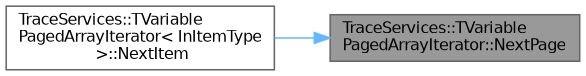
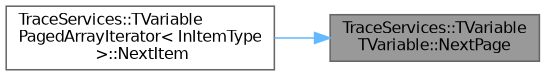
node "TraceServices::TVariable PagedArrayIterator::NextPage": label "TraceServices::TVariable PagedArrayIterator::NextPage" -> "TraceServices::TVariable TVariable::NextPage"
